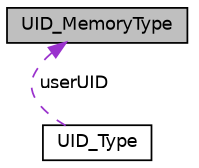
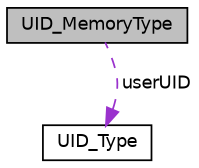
edge "UID_Type" -> "UID_MemoryType": reversed
